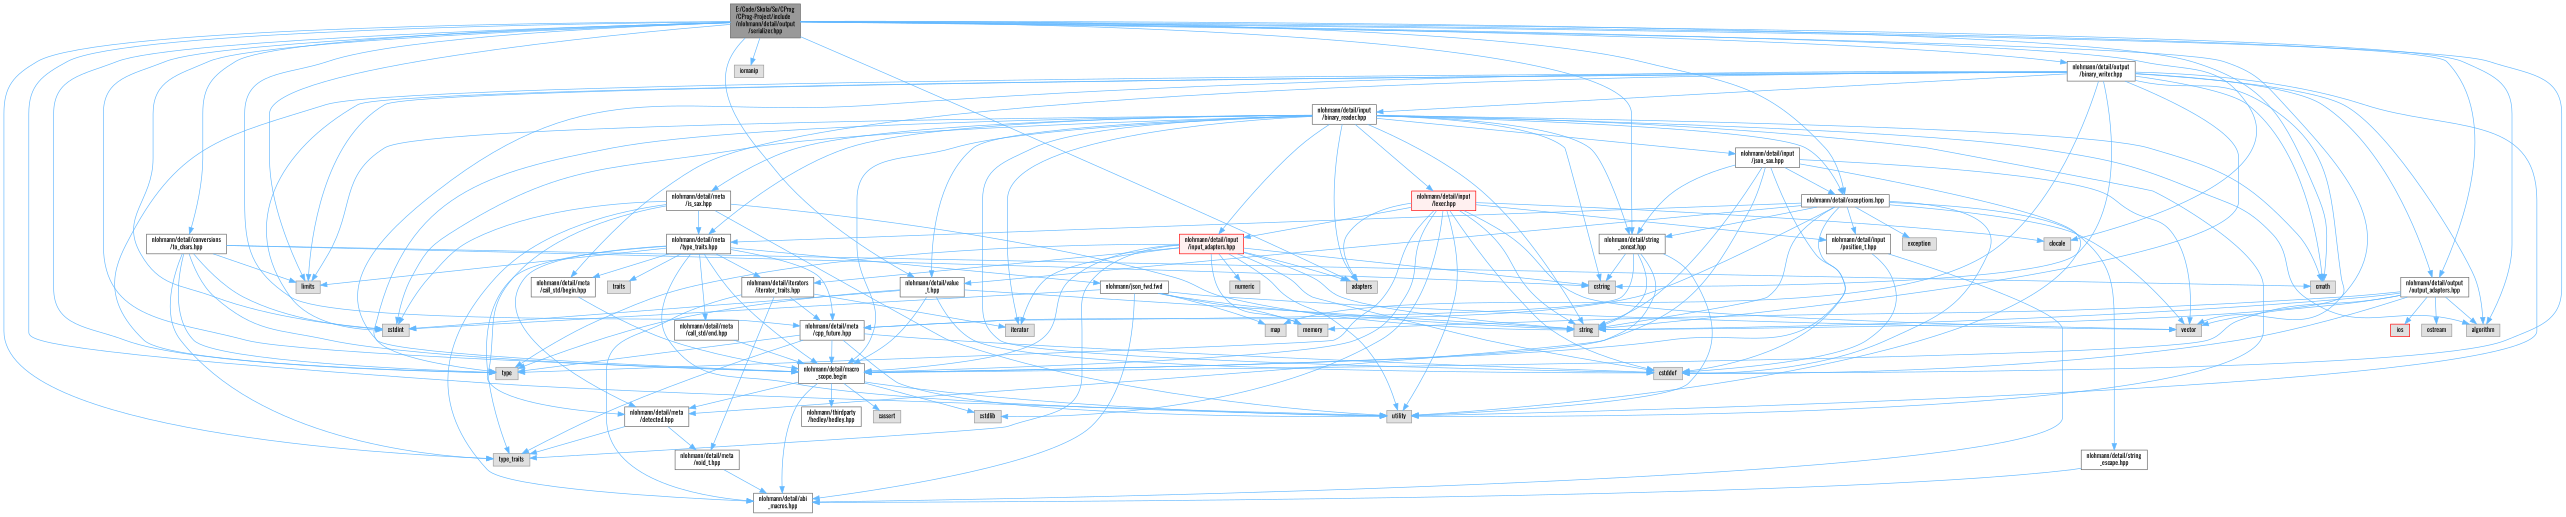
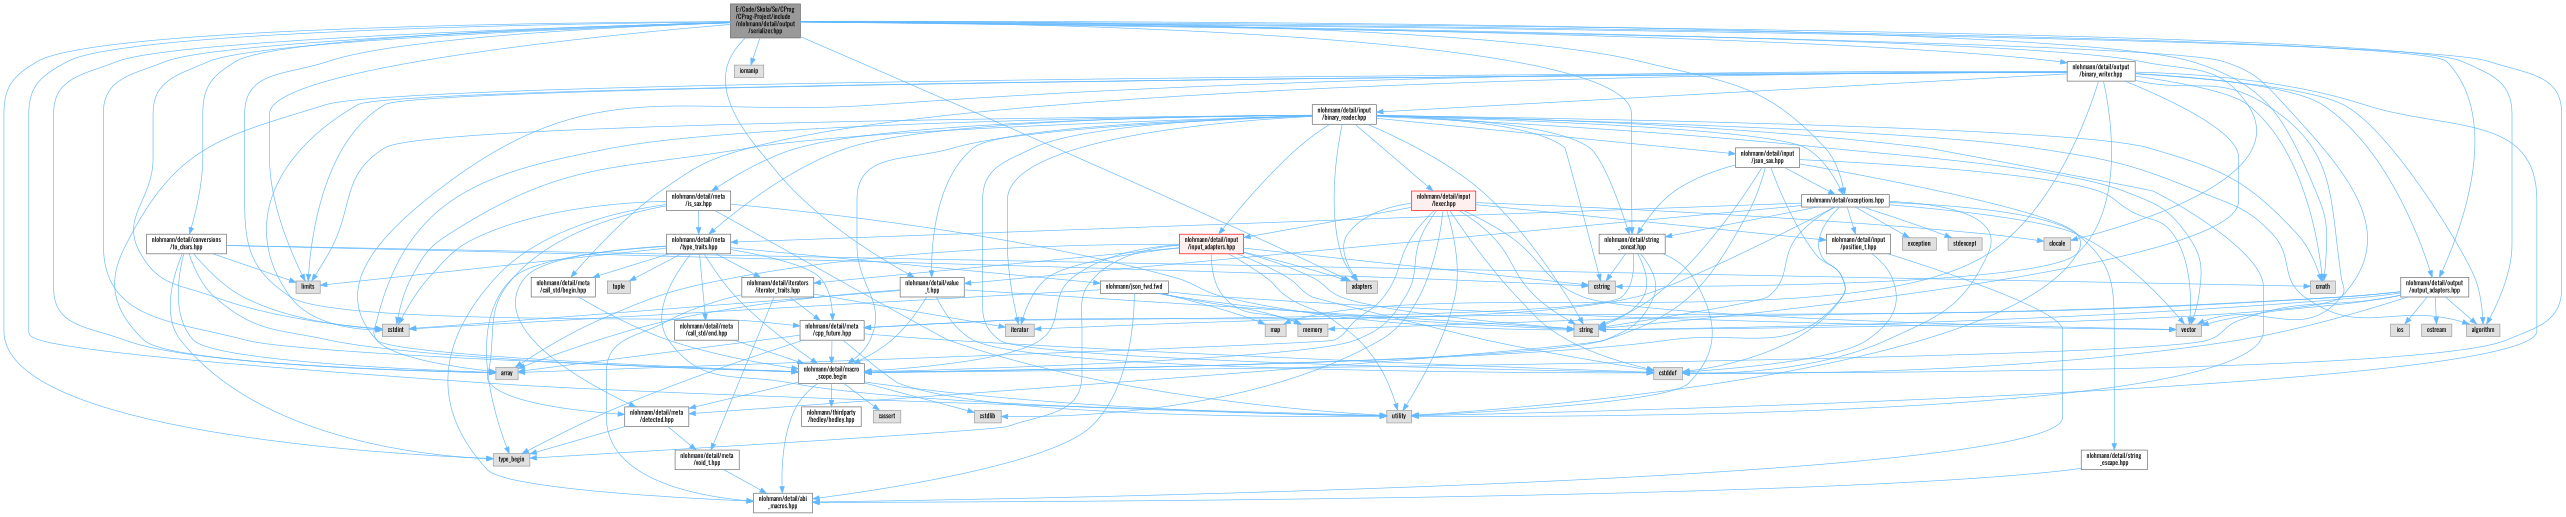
edge "nlohmann/detail/input /binary_reader.hpp" -> "vector": added
node "stdexcept": added
node "traits": label "traits" -> "tuple"
node "numeric": removed
edge "nlohmann/detail/output /output_adapters.hpp" -> "iterator": added
node "ios": color red -> grey60
node "type": label "type" -> "array"
node "type_traits": label "type_traits" -> "type_begin"
